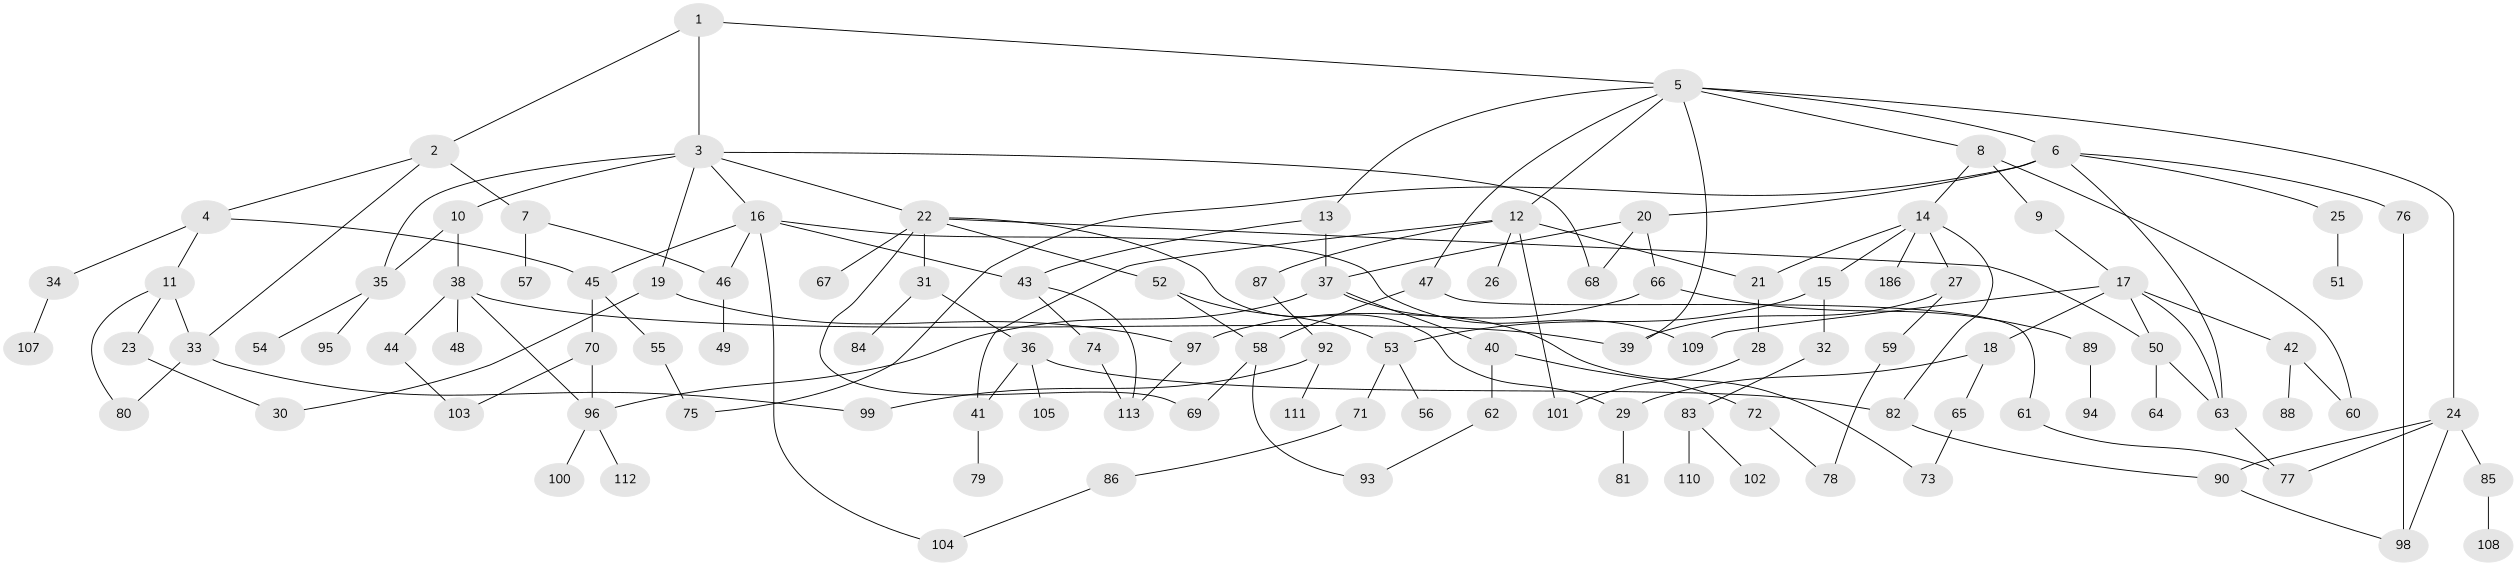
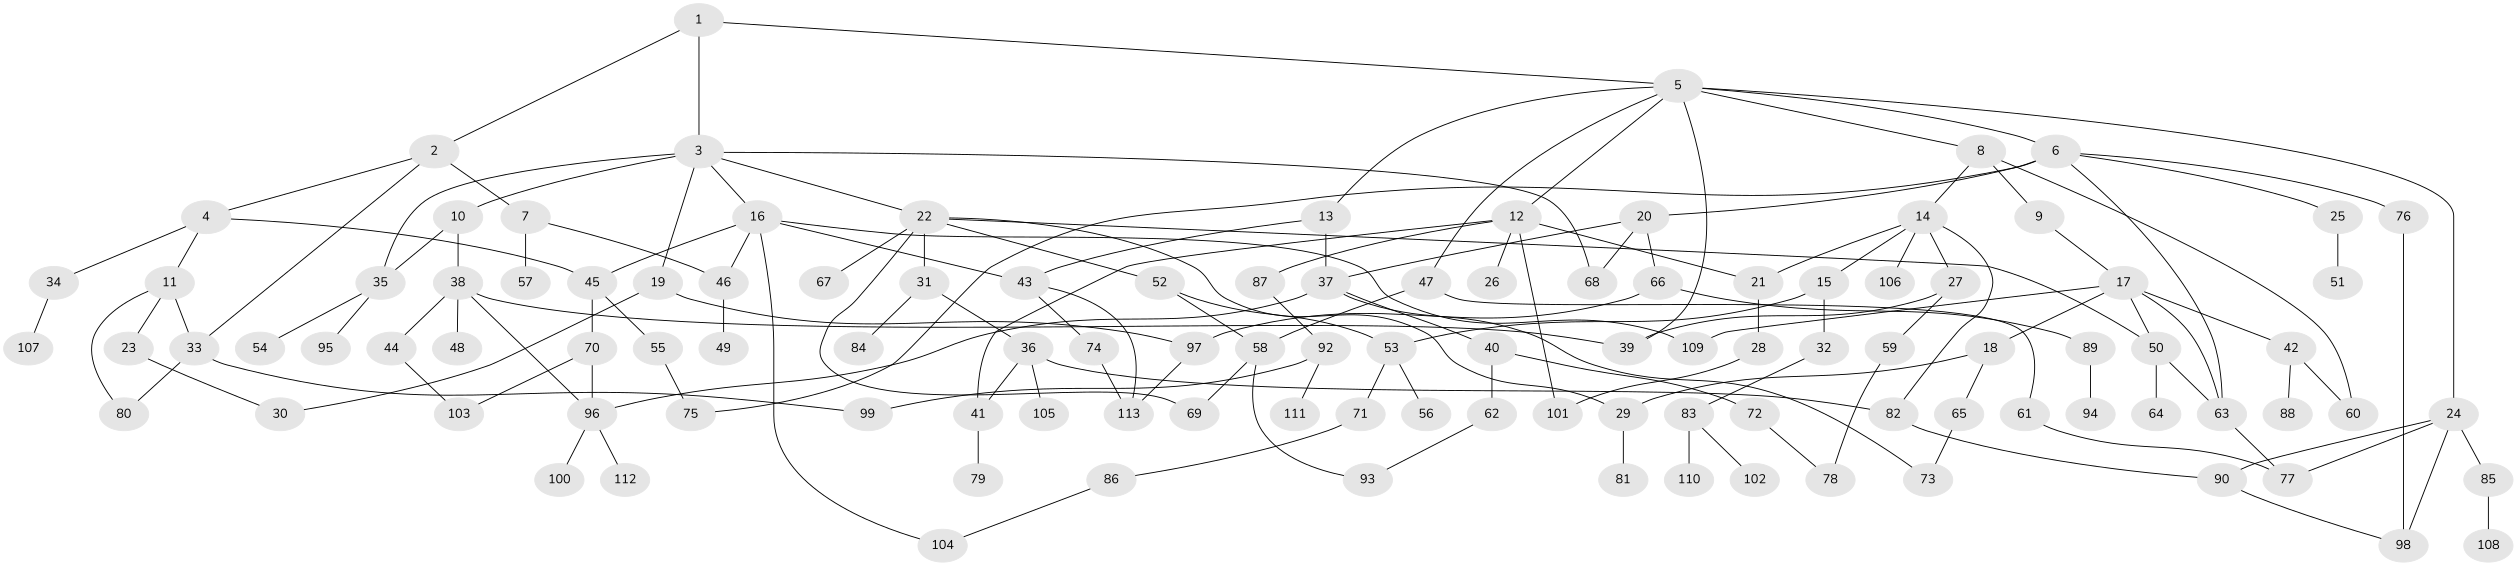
node "186": label "186" -> "106"
